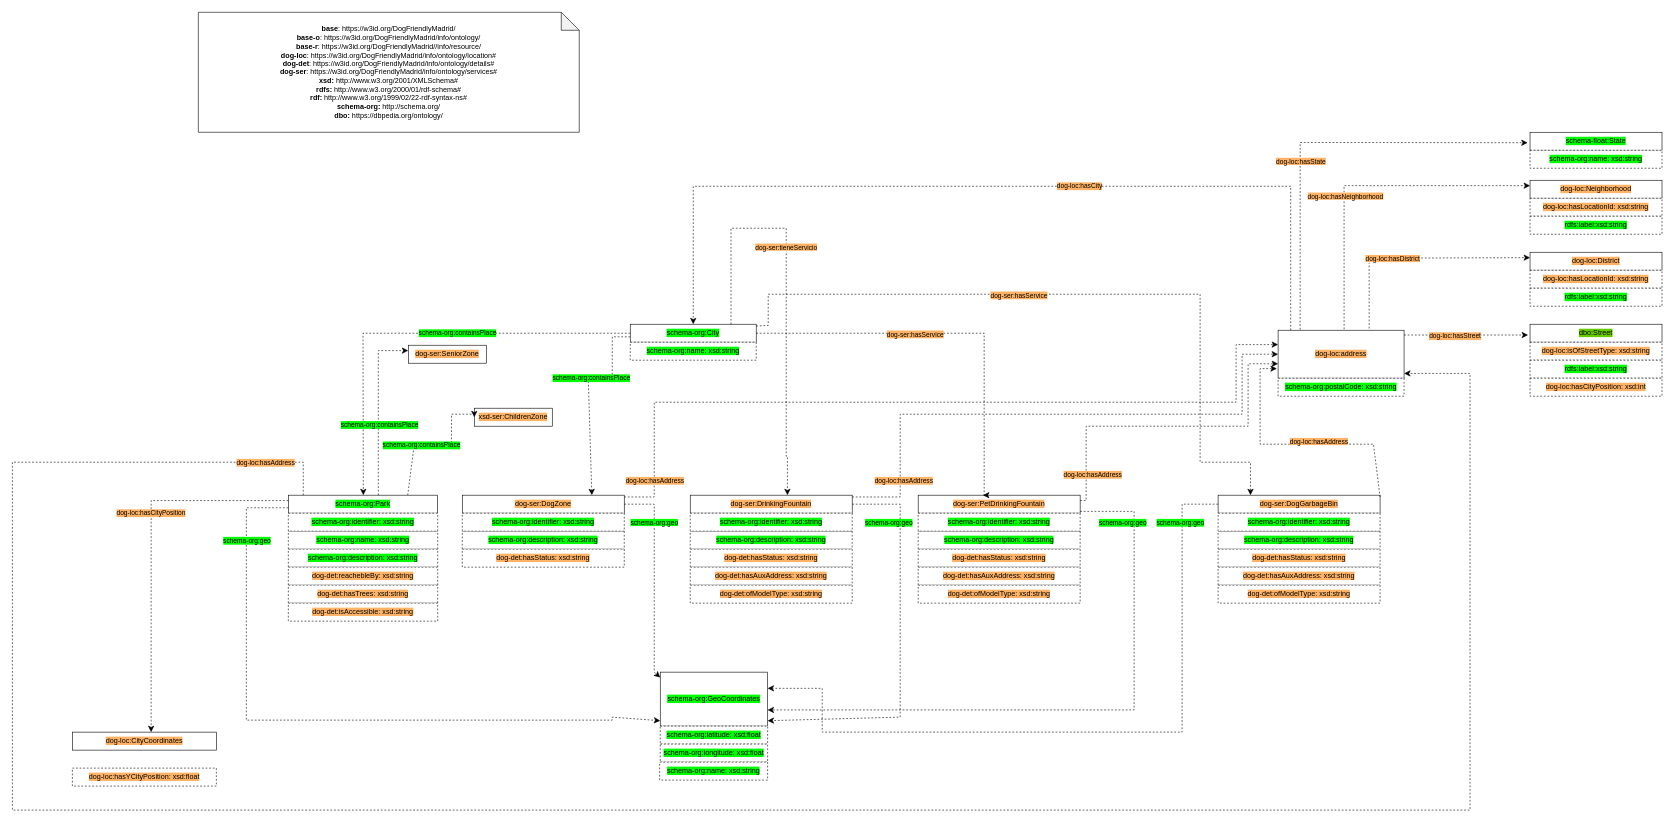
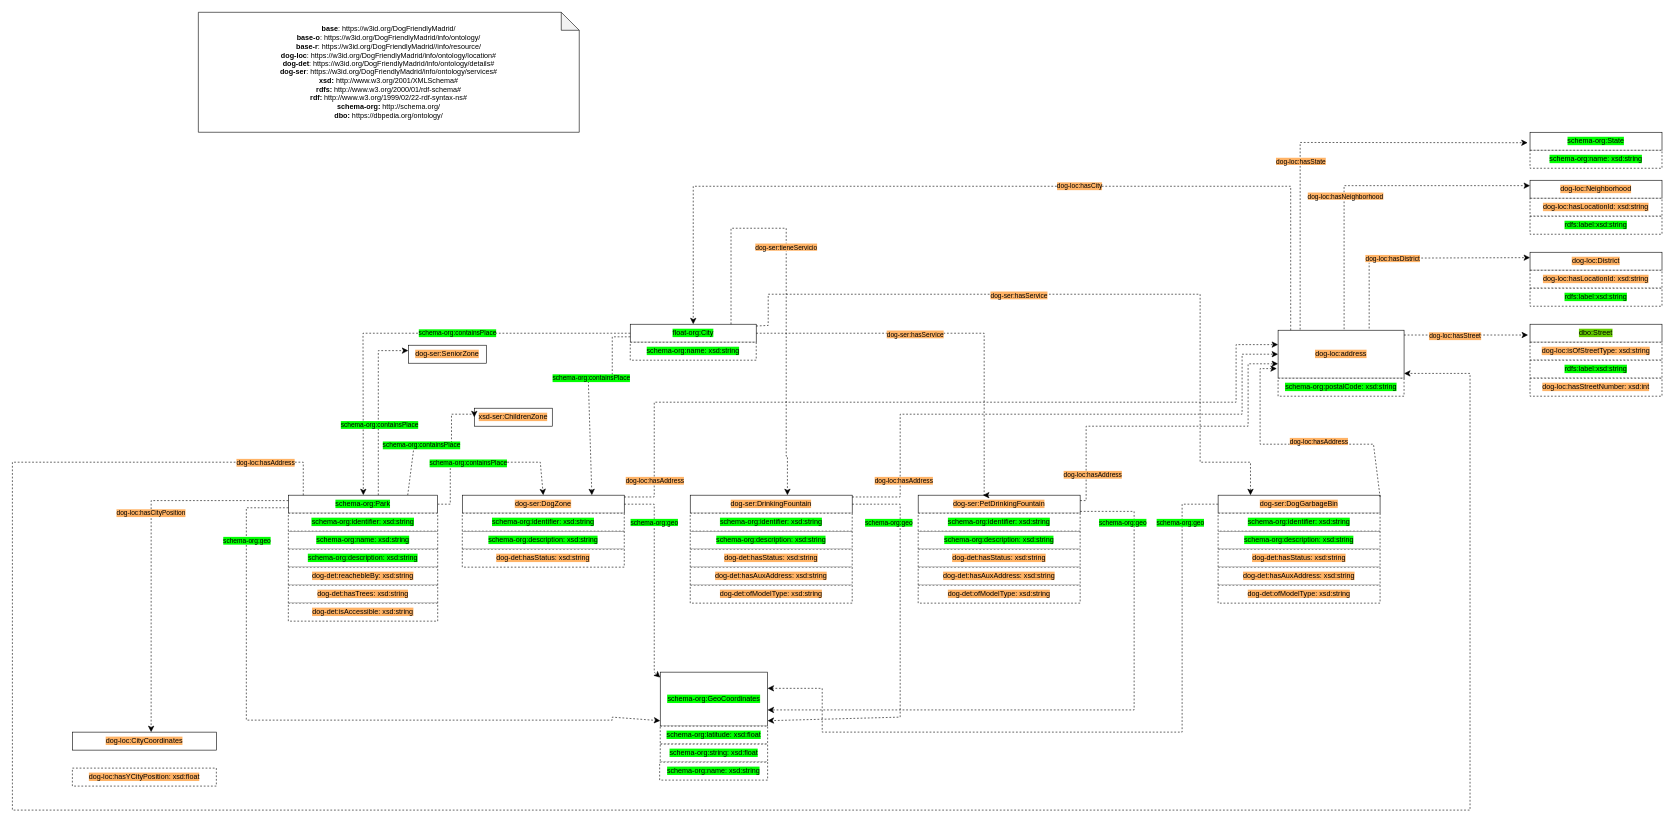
node "schema-float:State": label "schema-float:State" -> "schema-org:State"
node "schema-org:City": label "schema-org:City" -> "float-org:City"
node "dog-loc:hasCityPosition: xsd:int": label "dog-loc:hasCityPosition: xsd:int" -> "dog-loc:hasStreetNumber: xsd:int"
edge "schema-org:Park" -> "dog-ser:DogZone": added, label "schema-org:containsPlace"
node "schema-org:longitude: xsd:float": label "schema-org:longitude: xsd:float" -> "schema-org:string: xsd:float"
